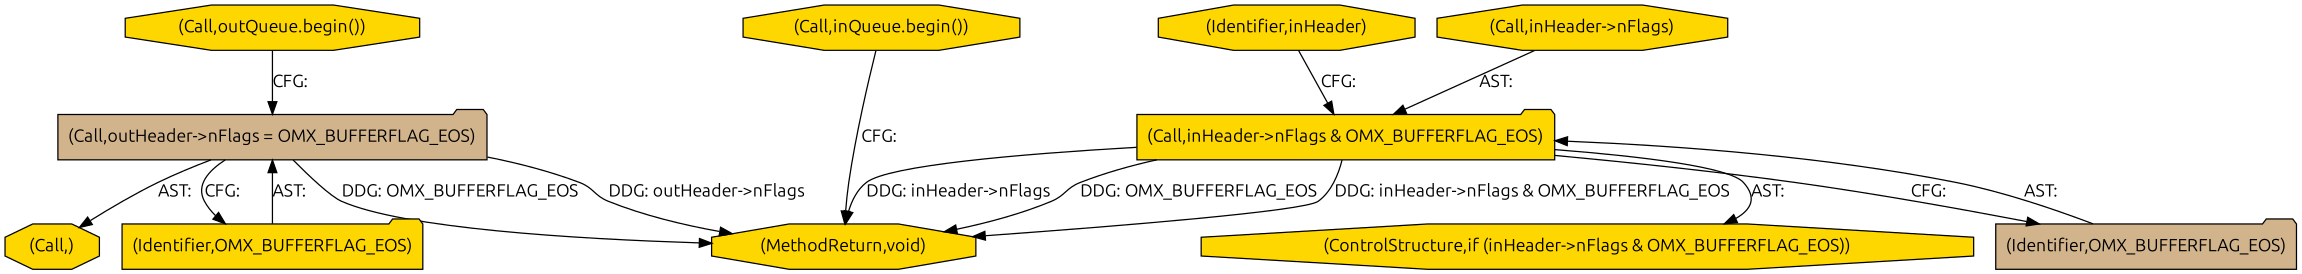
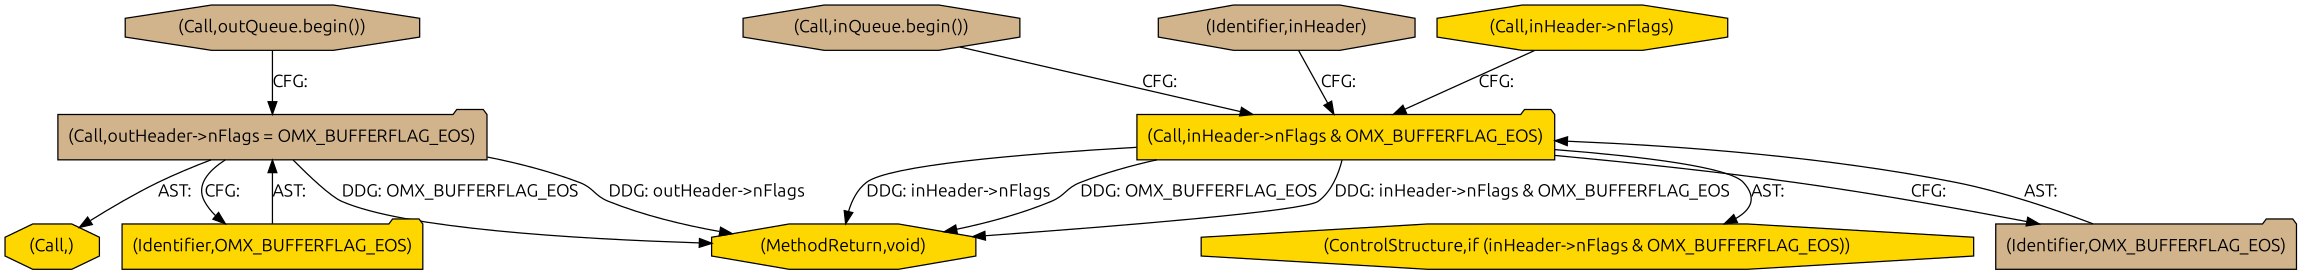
node "(Call,outQueue.begin())": fillcolor gold -> tan
node "(Call,inQueue.begin())": fillcolor gold -> tan
node "(Identifier,inHeader)": fillcolor gold -> tan
edge "(Call,inHeader->nFlags)" -> "(Call,inHeader->nFlags & OMX_BUFFERFLAG_EOS)": label "AST: " -> "CFG: "
edge "(Call,inQueue.begin())" -> "(MethodReturn,void)": now "(Call,inQueue.begin())" -> "(Call,inHeader->nFlags & OMX_BUFFERFLAG_EOS)"
